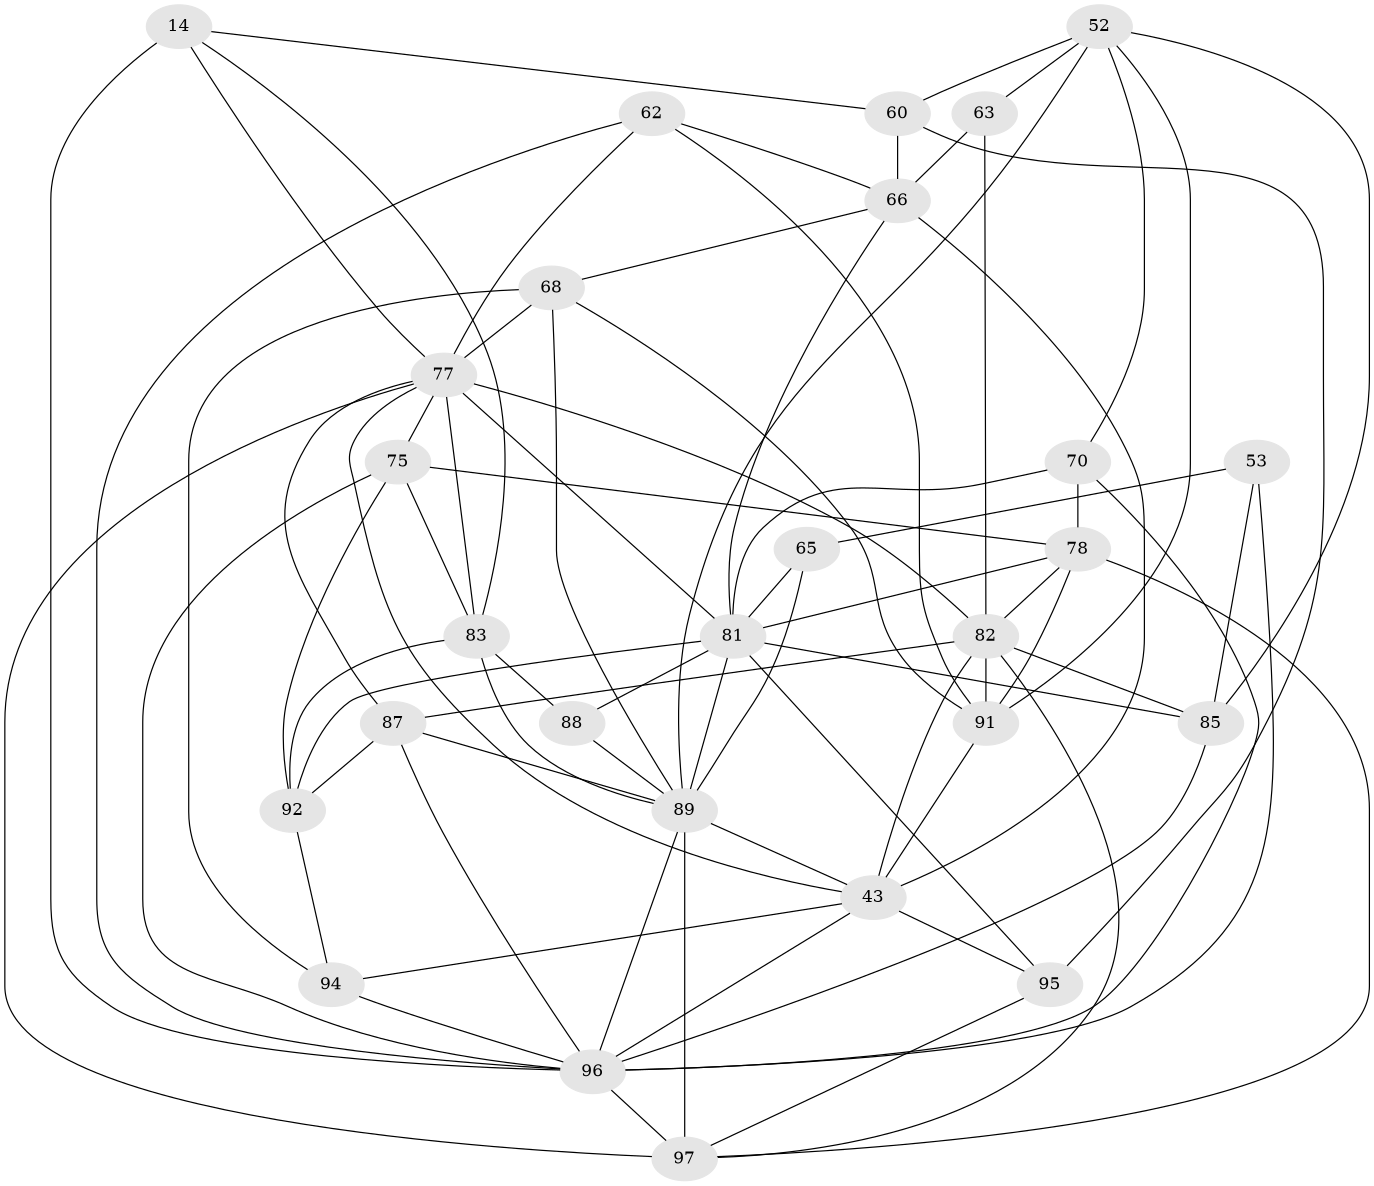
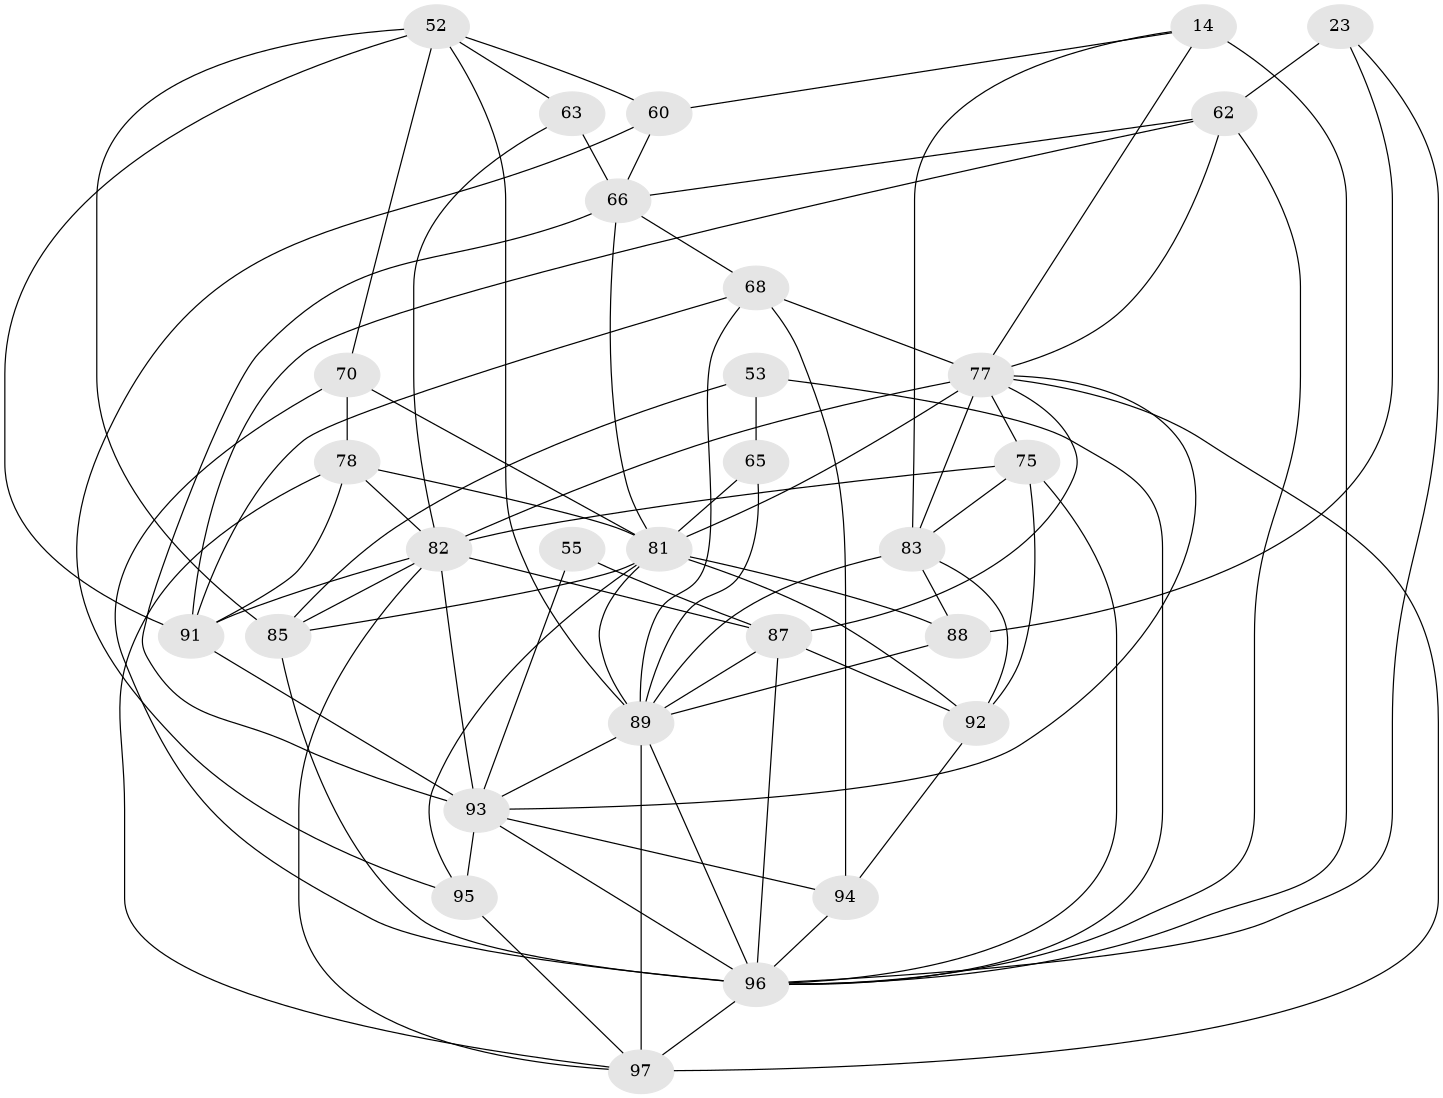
node "23": added
edge "75" -- "78": now "75" -- "82"
node "55": added
node "43": label "43" -> "93"
